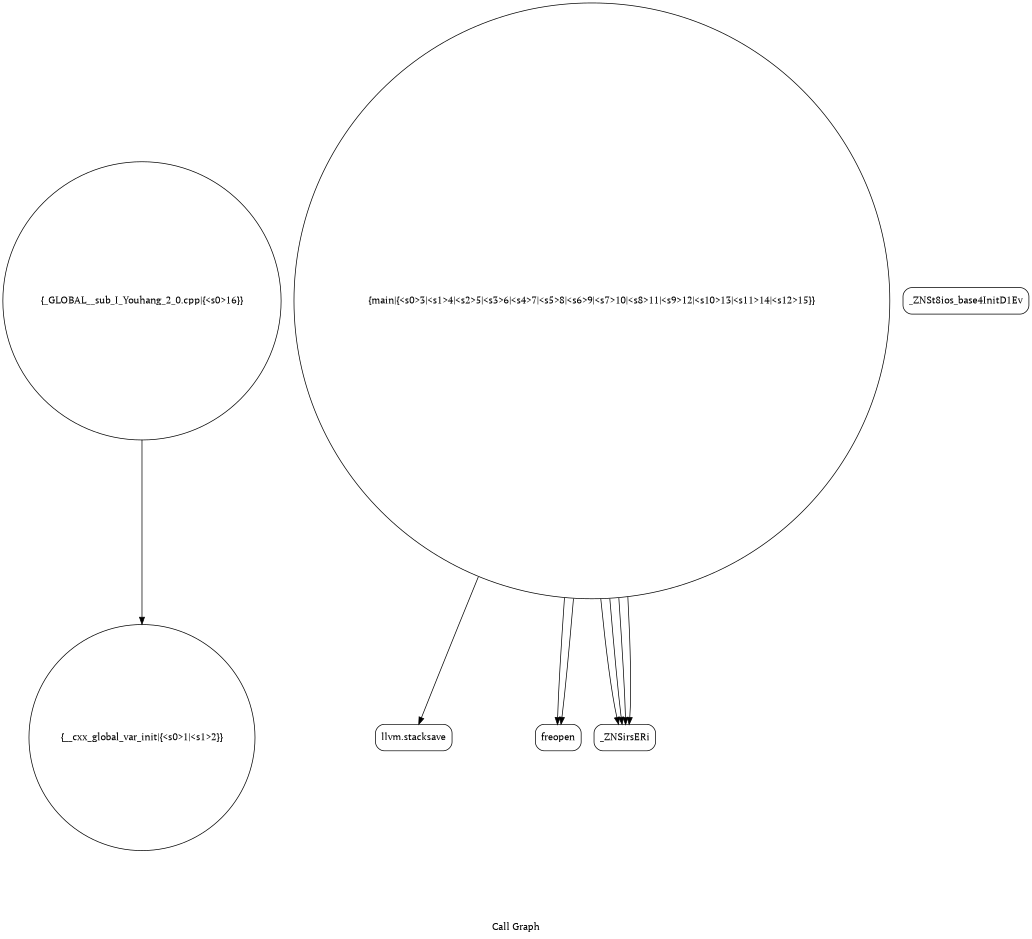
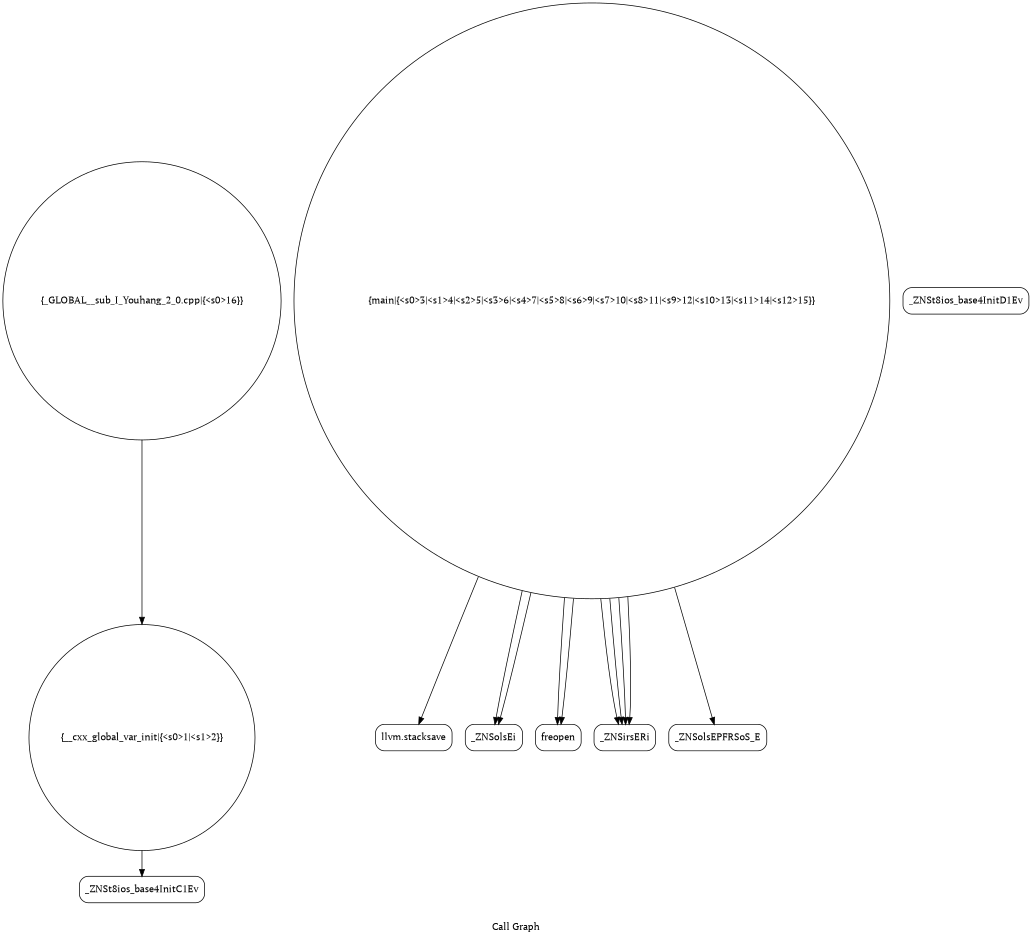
node "_ZNSolsEi": added
node "_ZNSolsEPFRSoS_E": added
node "_ZNSt8ios_base4InitC1Ev": added
